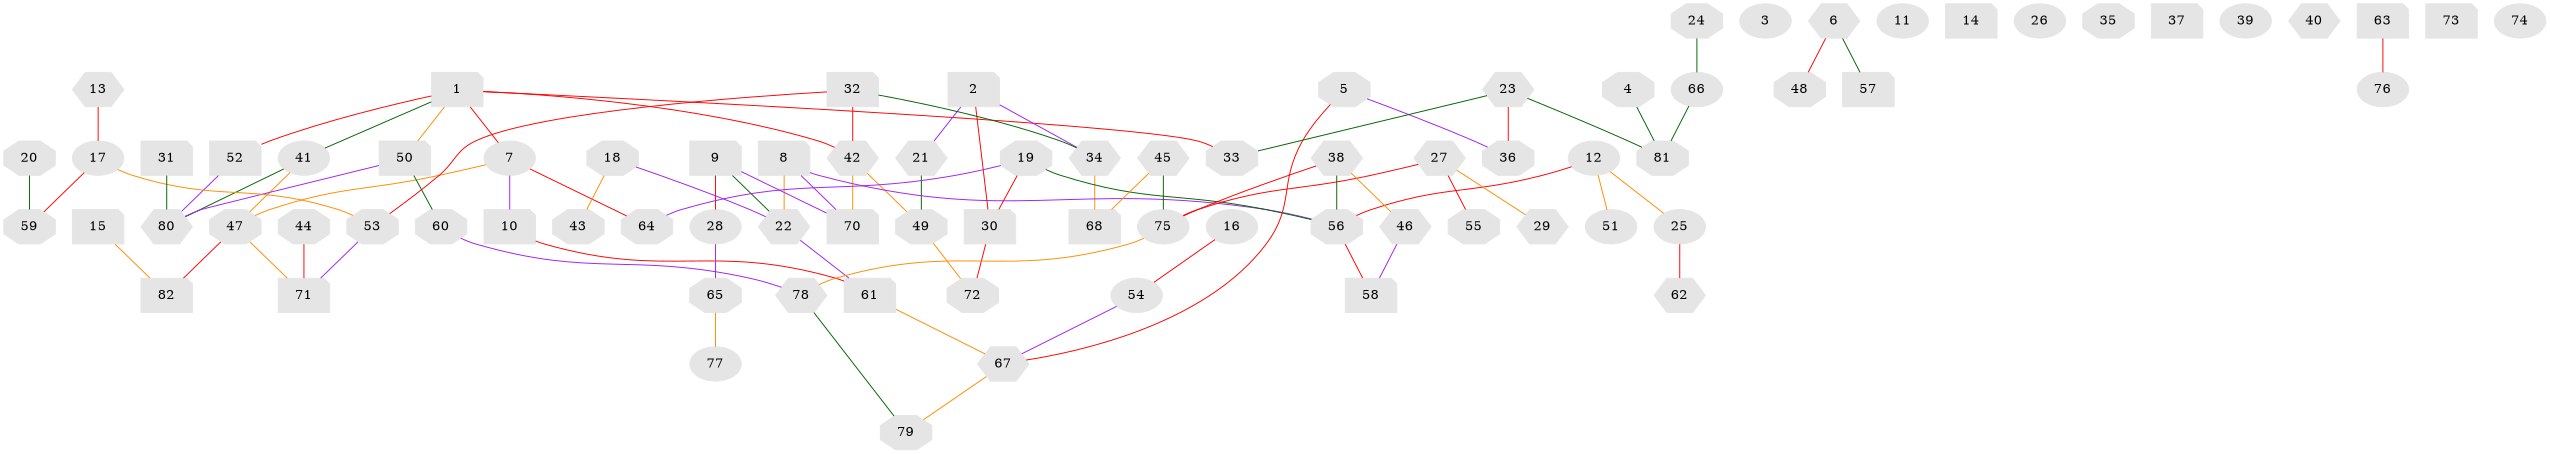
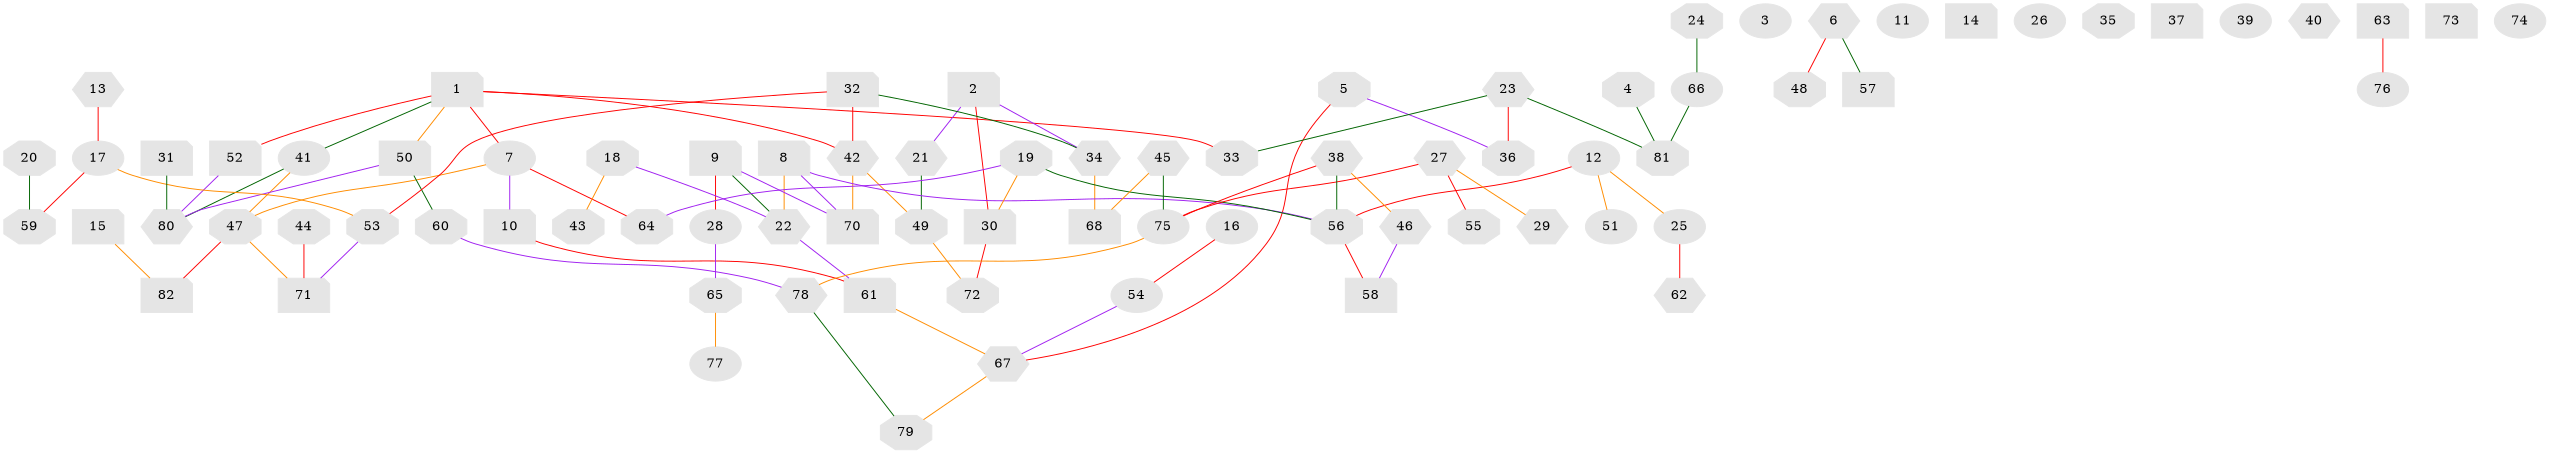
edge "19" -- "30": color red -> darkorange
